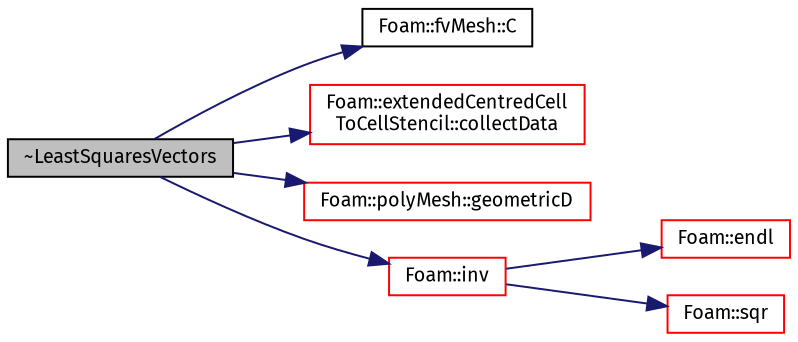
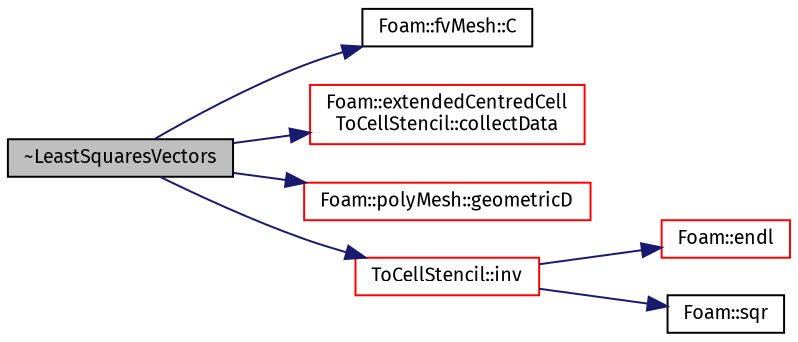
node "Foam::inv": label "Foam::inv" -> "ToCellStencil::inv"
node "Foam::sqr": color red -> black
